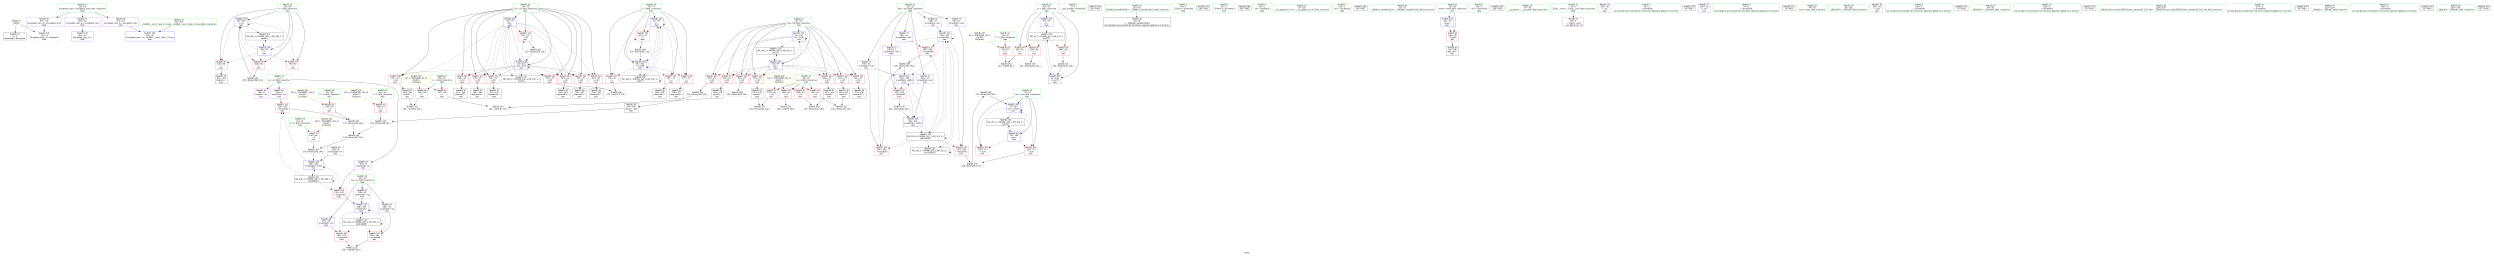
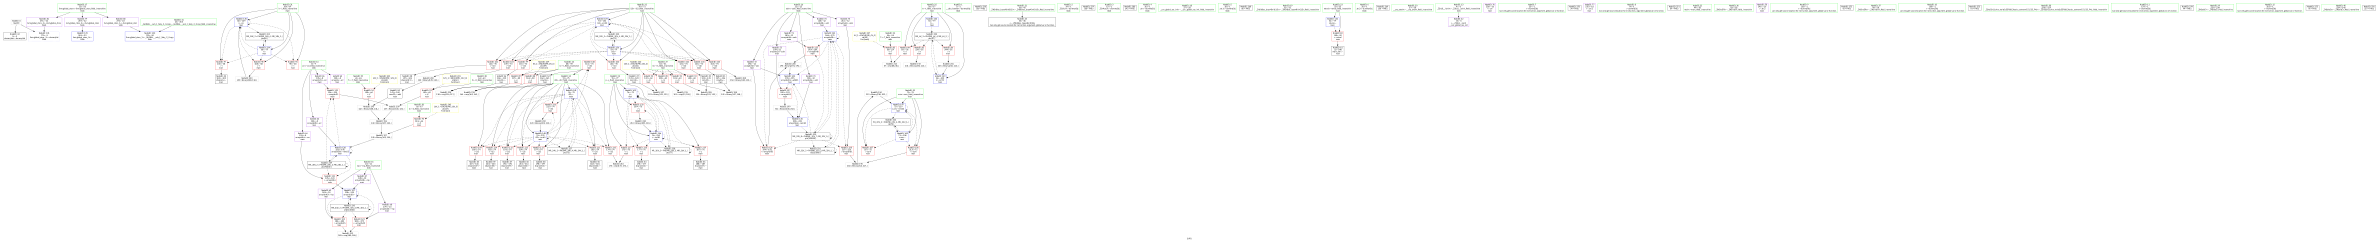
edge "NodeID: 34" -> "NodeID: 108": reversed
edge "NodeID: 35" -> "NodeID: 118": removed
edge "NodeID: 14" -> "NodeID: 66": added
